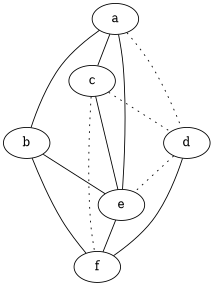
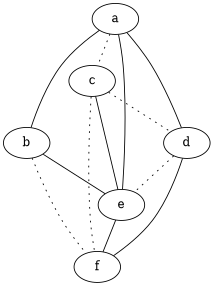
edge "a" -- "c": style solid -> dotted
edge "a" -- "d": style dotted -> solid
edge "b" -- "f": style solid -> dotted
